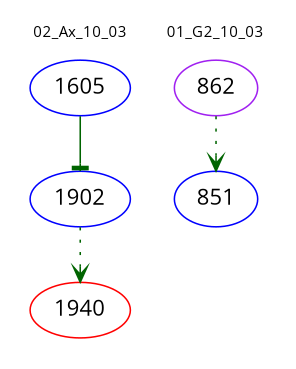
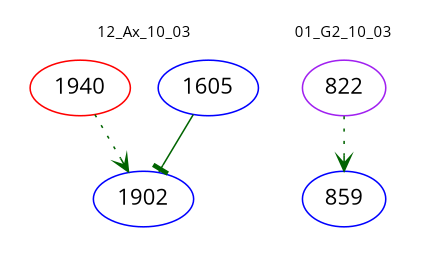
cluster "02_Ax_10_03": label "02_Ax_10_03" -> "12_Ax_10_03"
node "862": label "862" -> "822"
node "851": label "851" -> "859"
edge "1902" -> "1940": reversed
